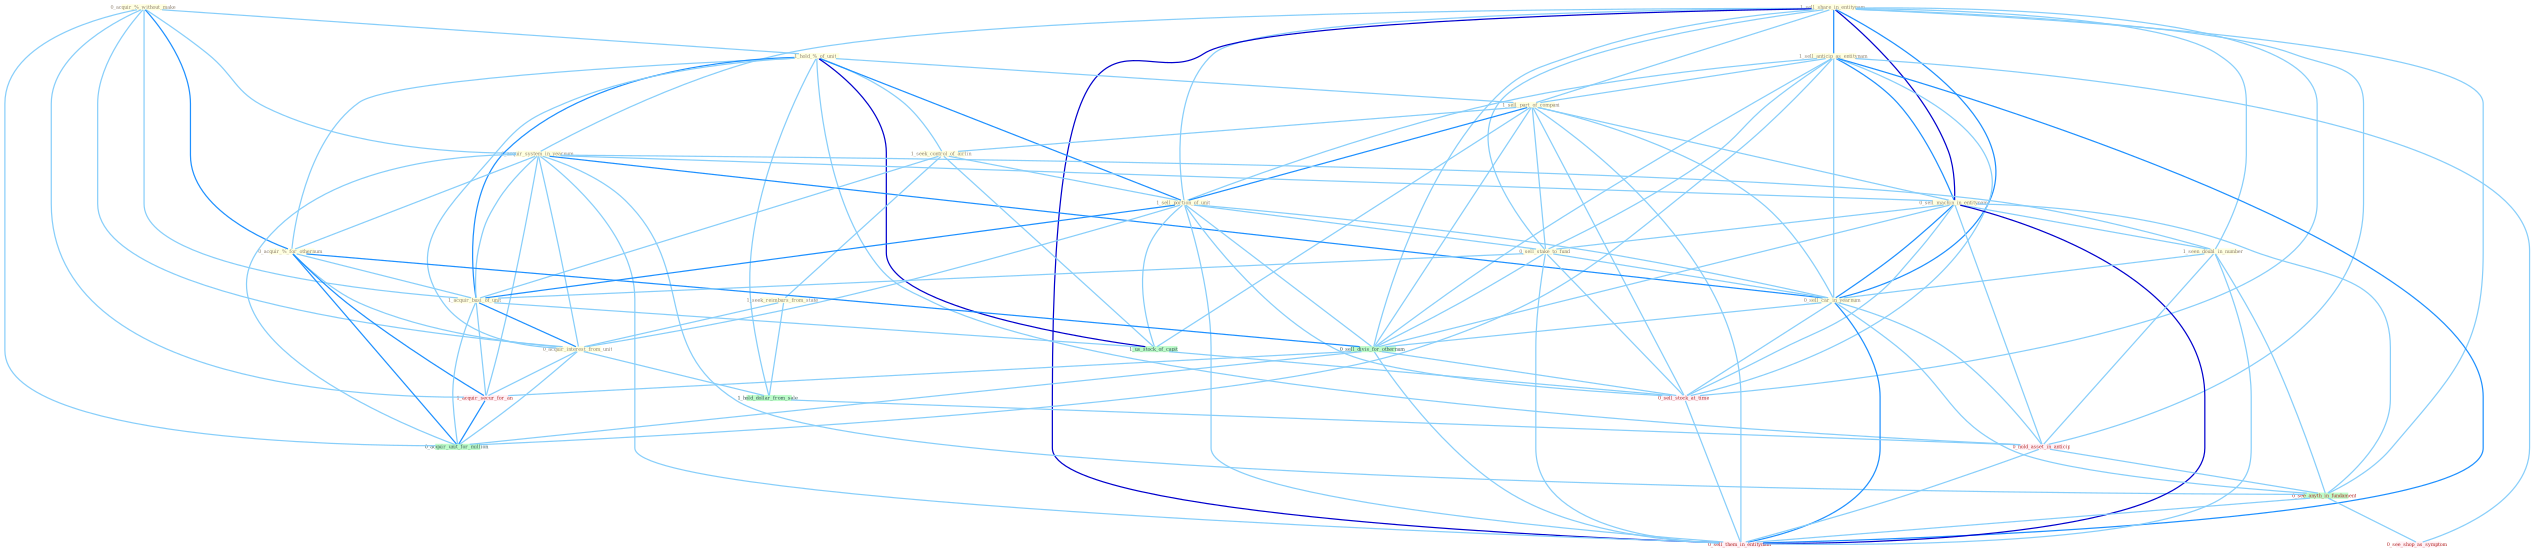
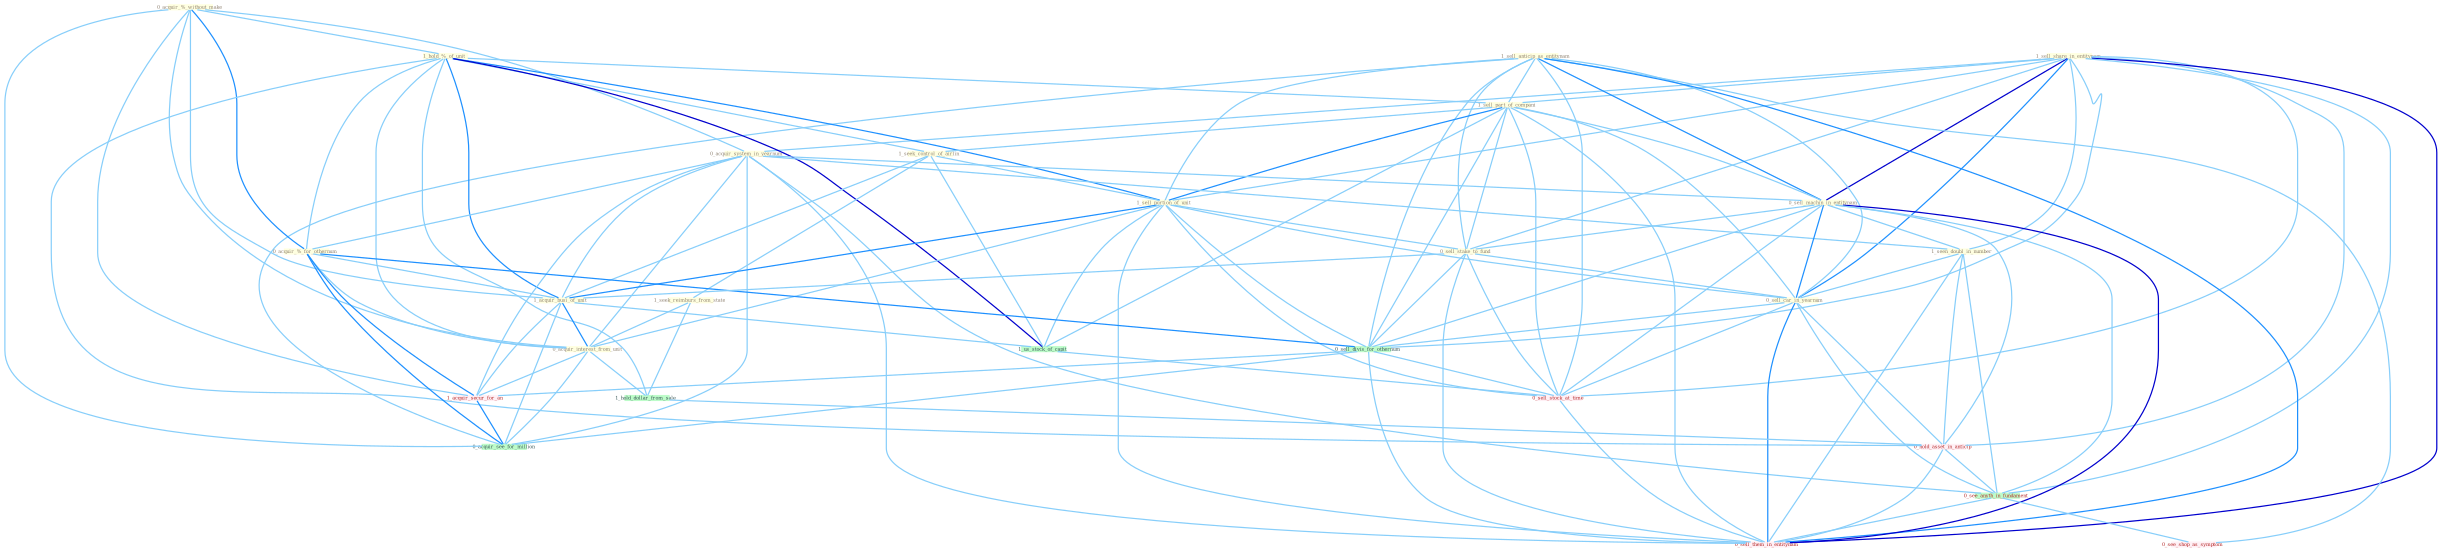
edge "1_sell_share_in_entitynam" -- "1_sell_anticip_as_entitynam": removed
edge "0_acquir_system_in_yearnum" -- "0_sell_car_in_yearnum": removed
node "0_acquir_unit_for_million": label "0_acquir_unit_for_million" -> "0_acquir_see_for_million"
